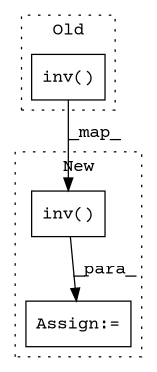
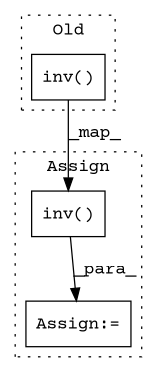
cluster "New": label "New" -> "Assign"
